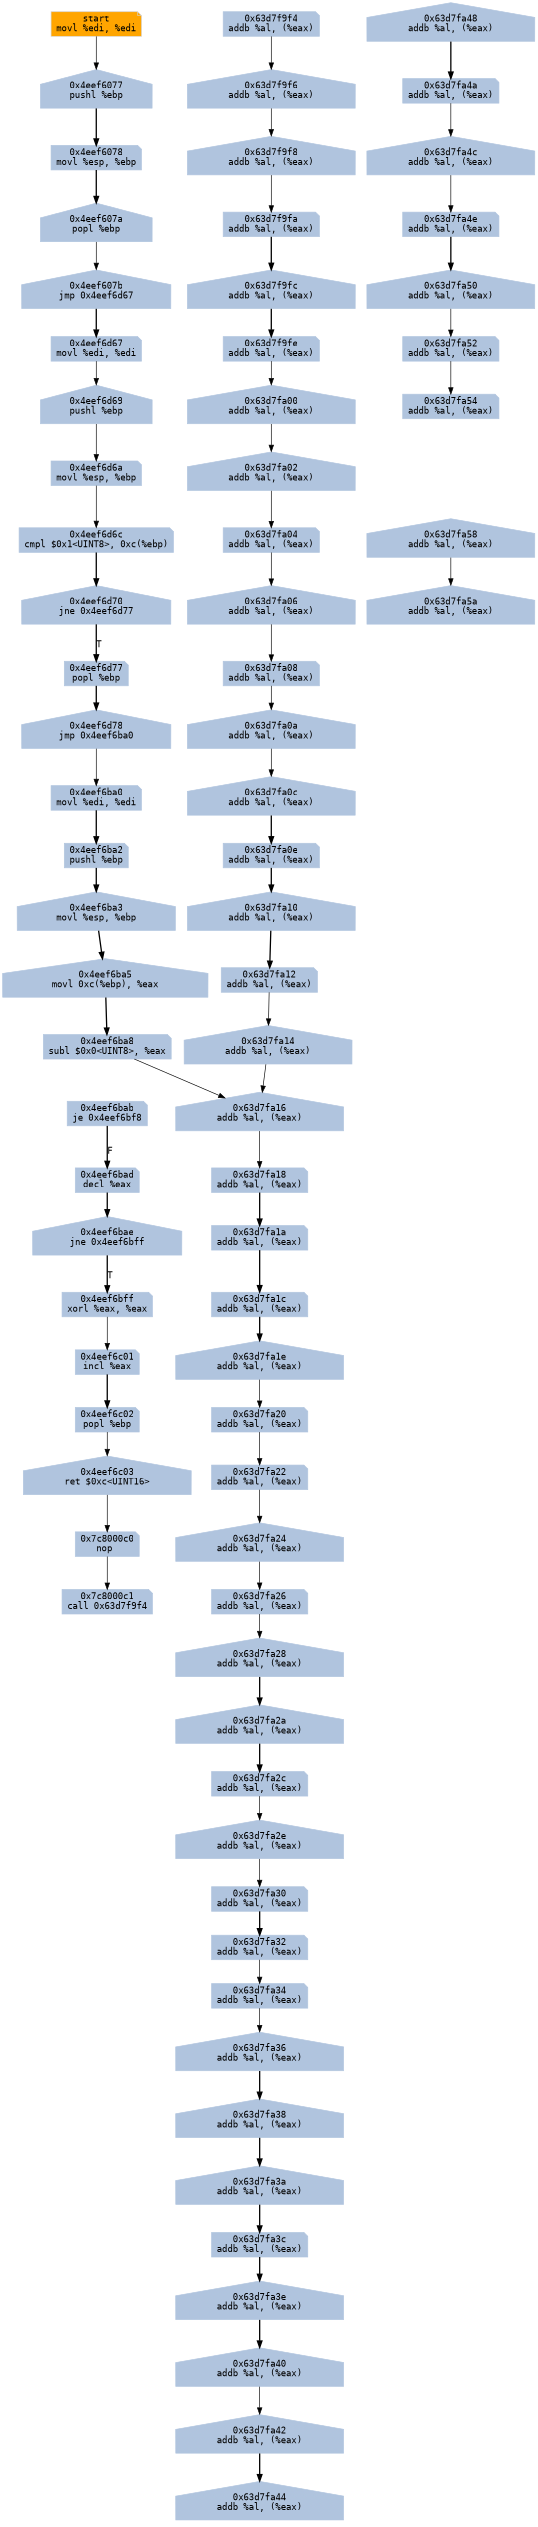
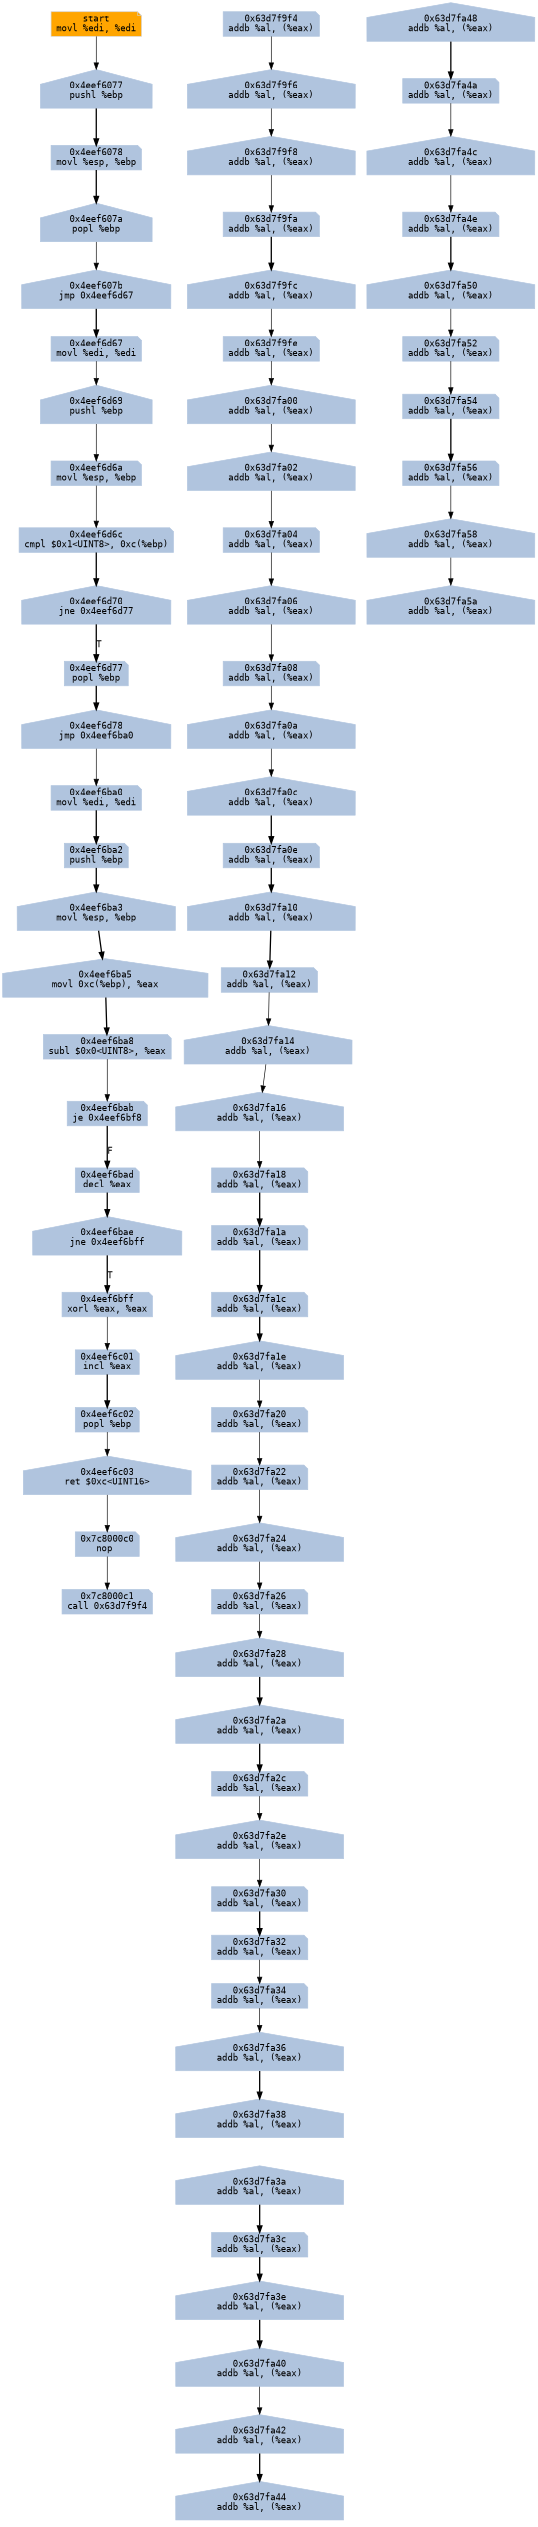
edge "0x63d7f9fc addb %al, (%eax)" -> "0x63d7f9fe addb %al, (%eax)": style bold -> solid
node "0x63d7fa56 addb %al, (%eax)": added
edge "0x4eef6ba8 subl $0x0<UINT8>, %eax" -> "0x63d7fa16 addb %al, (%eax)": now "0x4eef6ba8 subl $0x0<UINT8>, %eax" -> "0x4eef6bab je 0x4eef6bf8"
edge "0x63d7fa38 addb %al, (%eax)" -> "0x63d7fa3a addb %al, (%eax)": removed
